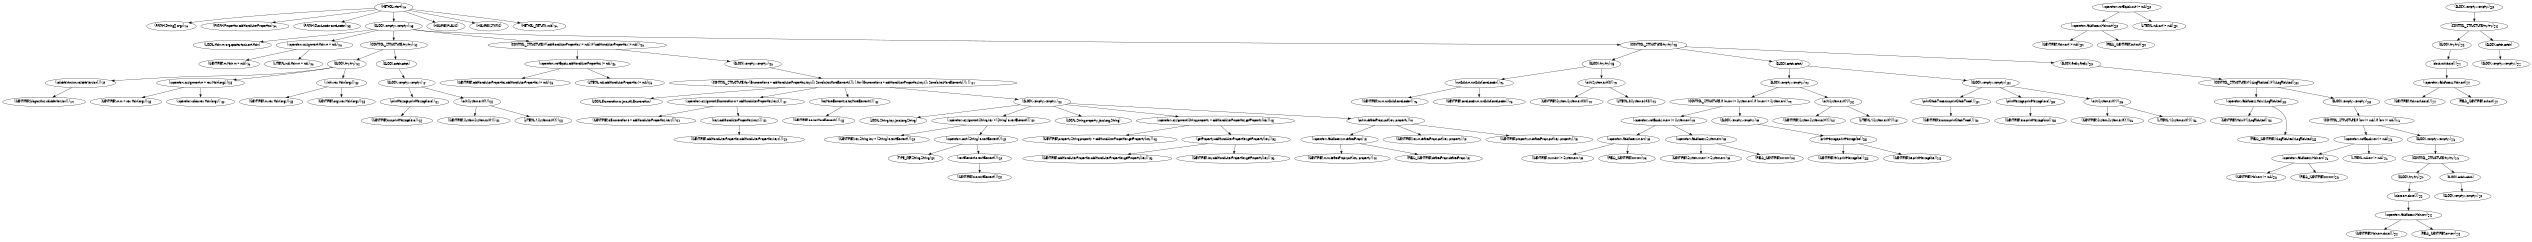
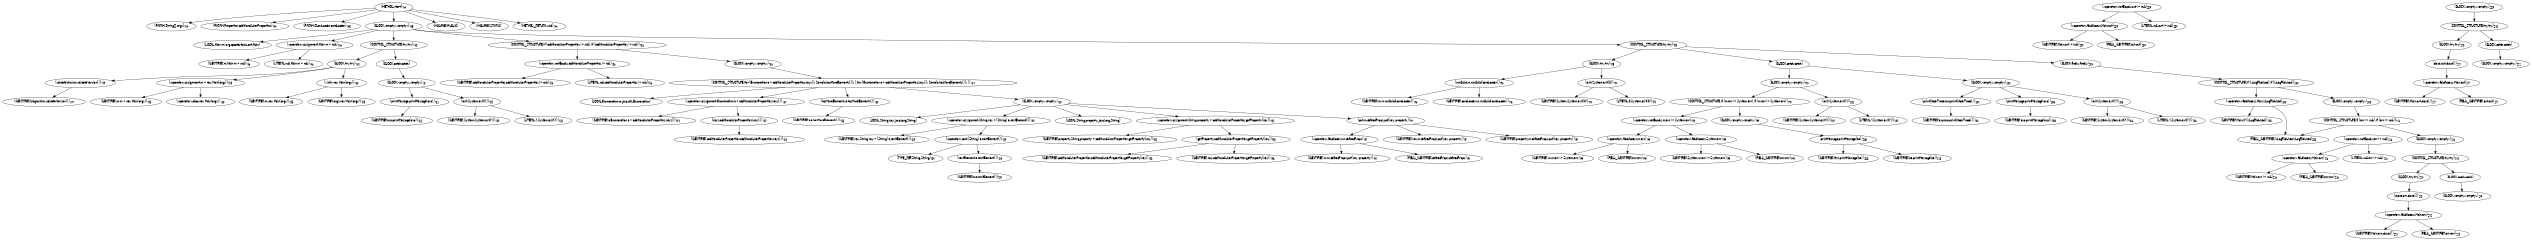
edge "(CONTROL_STRUCTURE,if (err != null),if (err != null))" -> "(<operator>.notEquals,err != null)": now "(CONTROL_STRUCTURE,if (err != null),if (err != null))" -> "(FIELD_IDENTIFIER,isLogFileUsed,isLogFileUsed)"
